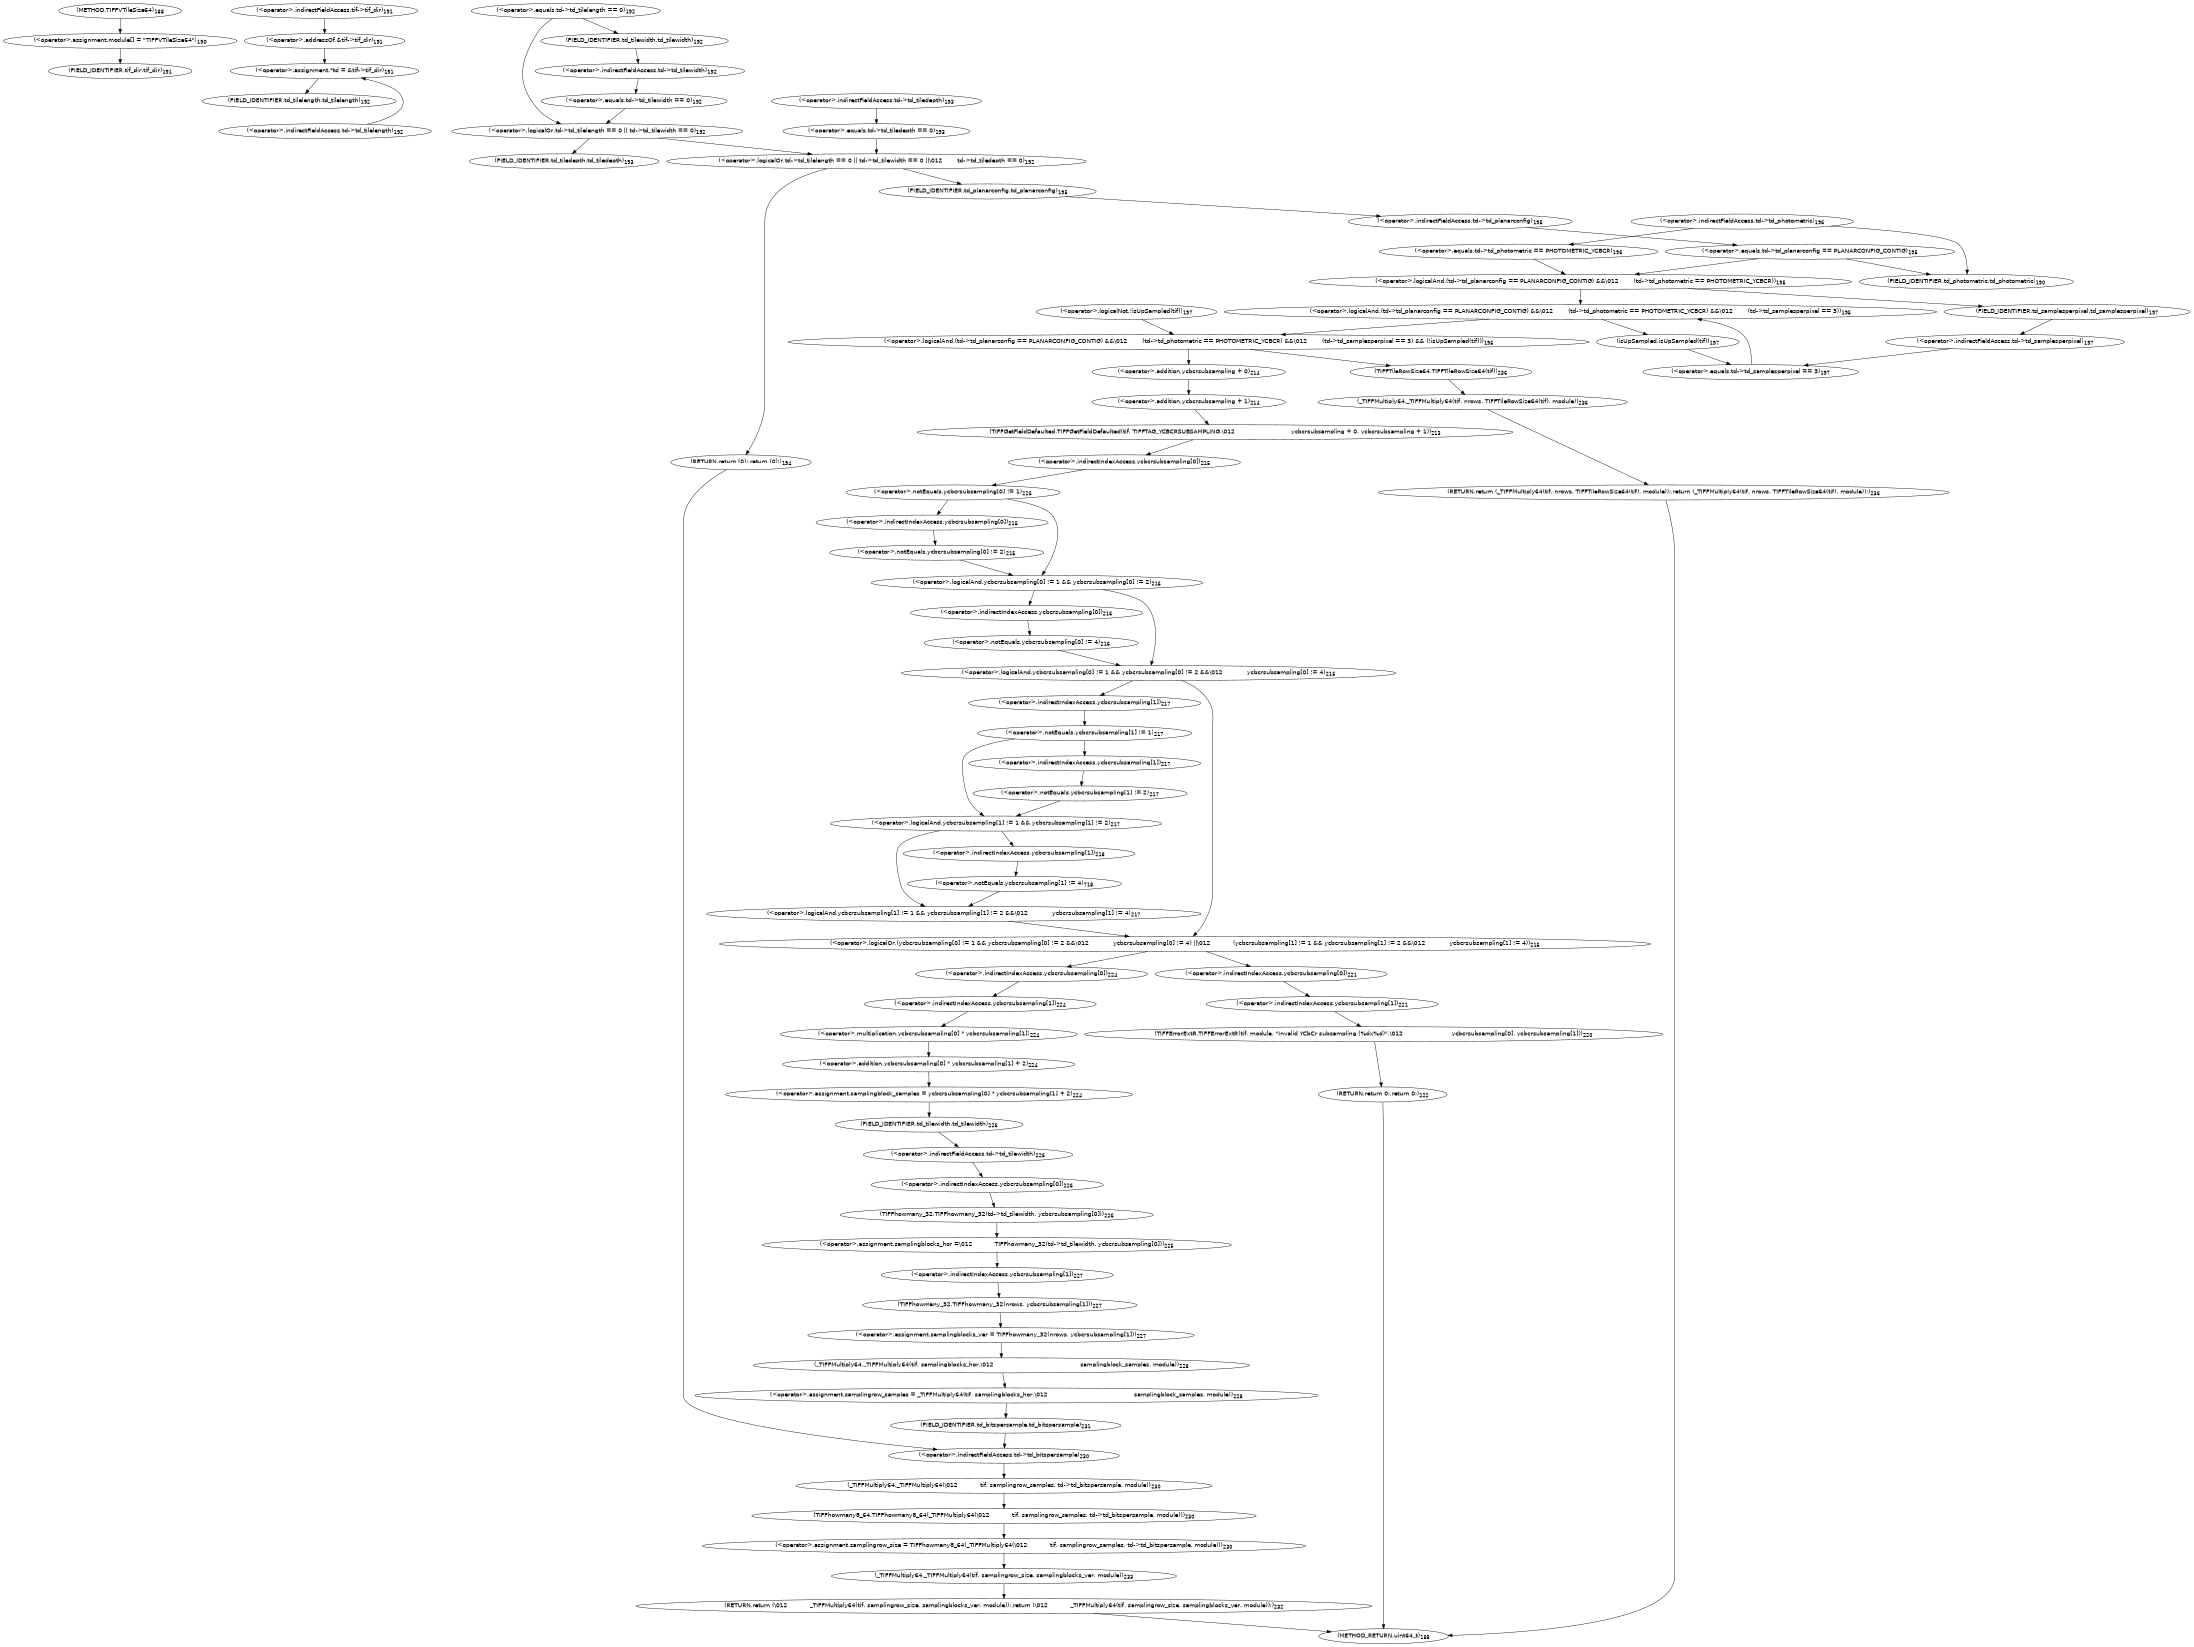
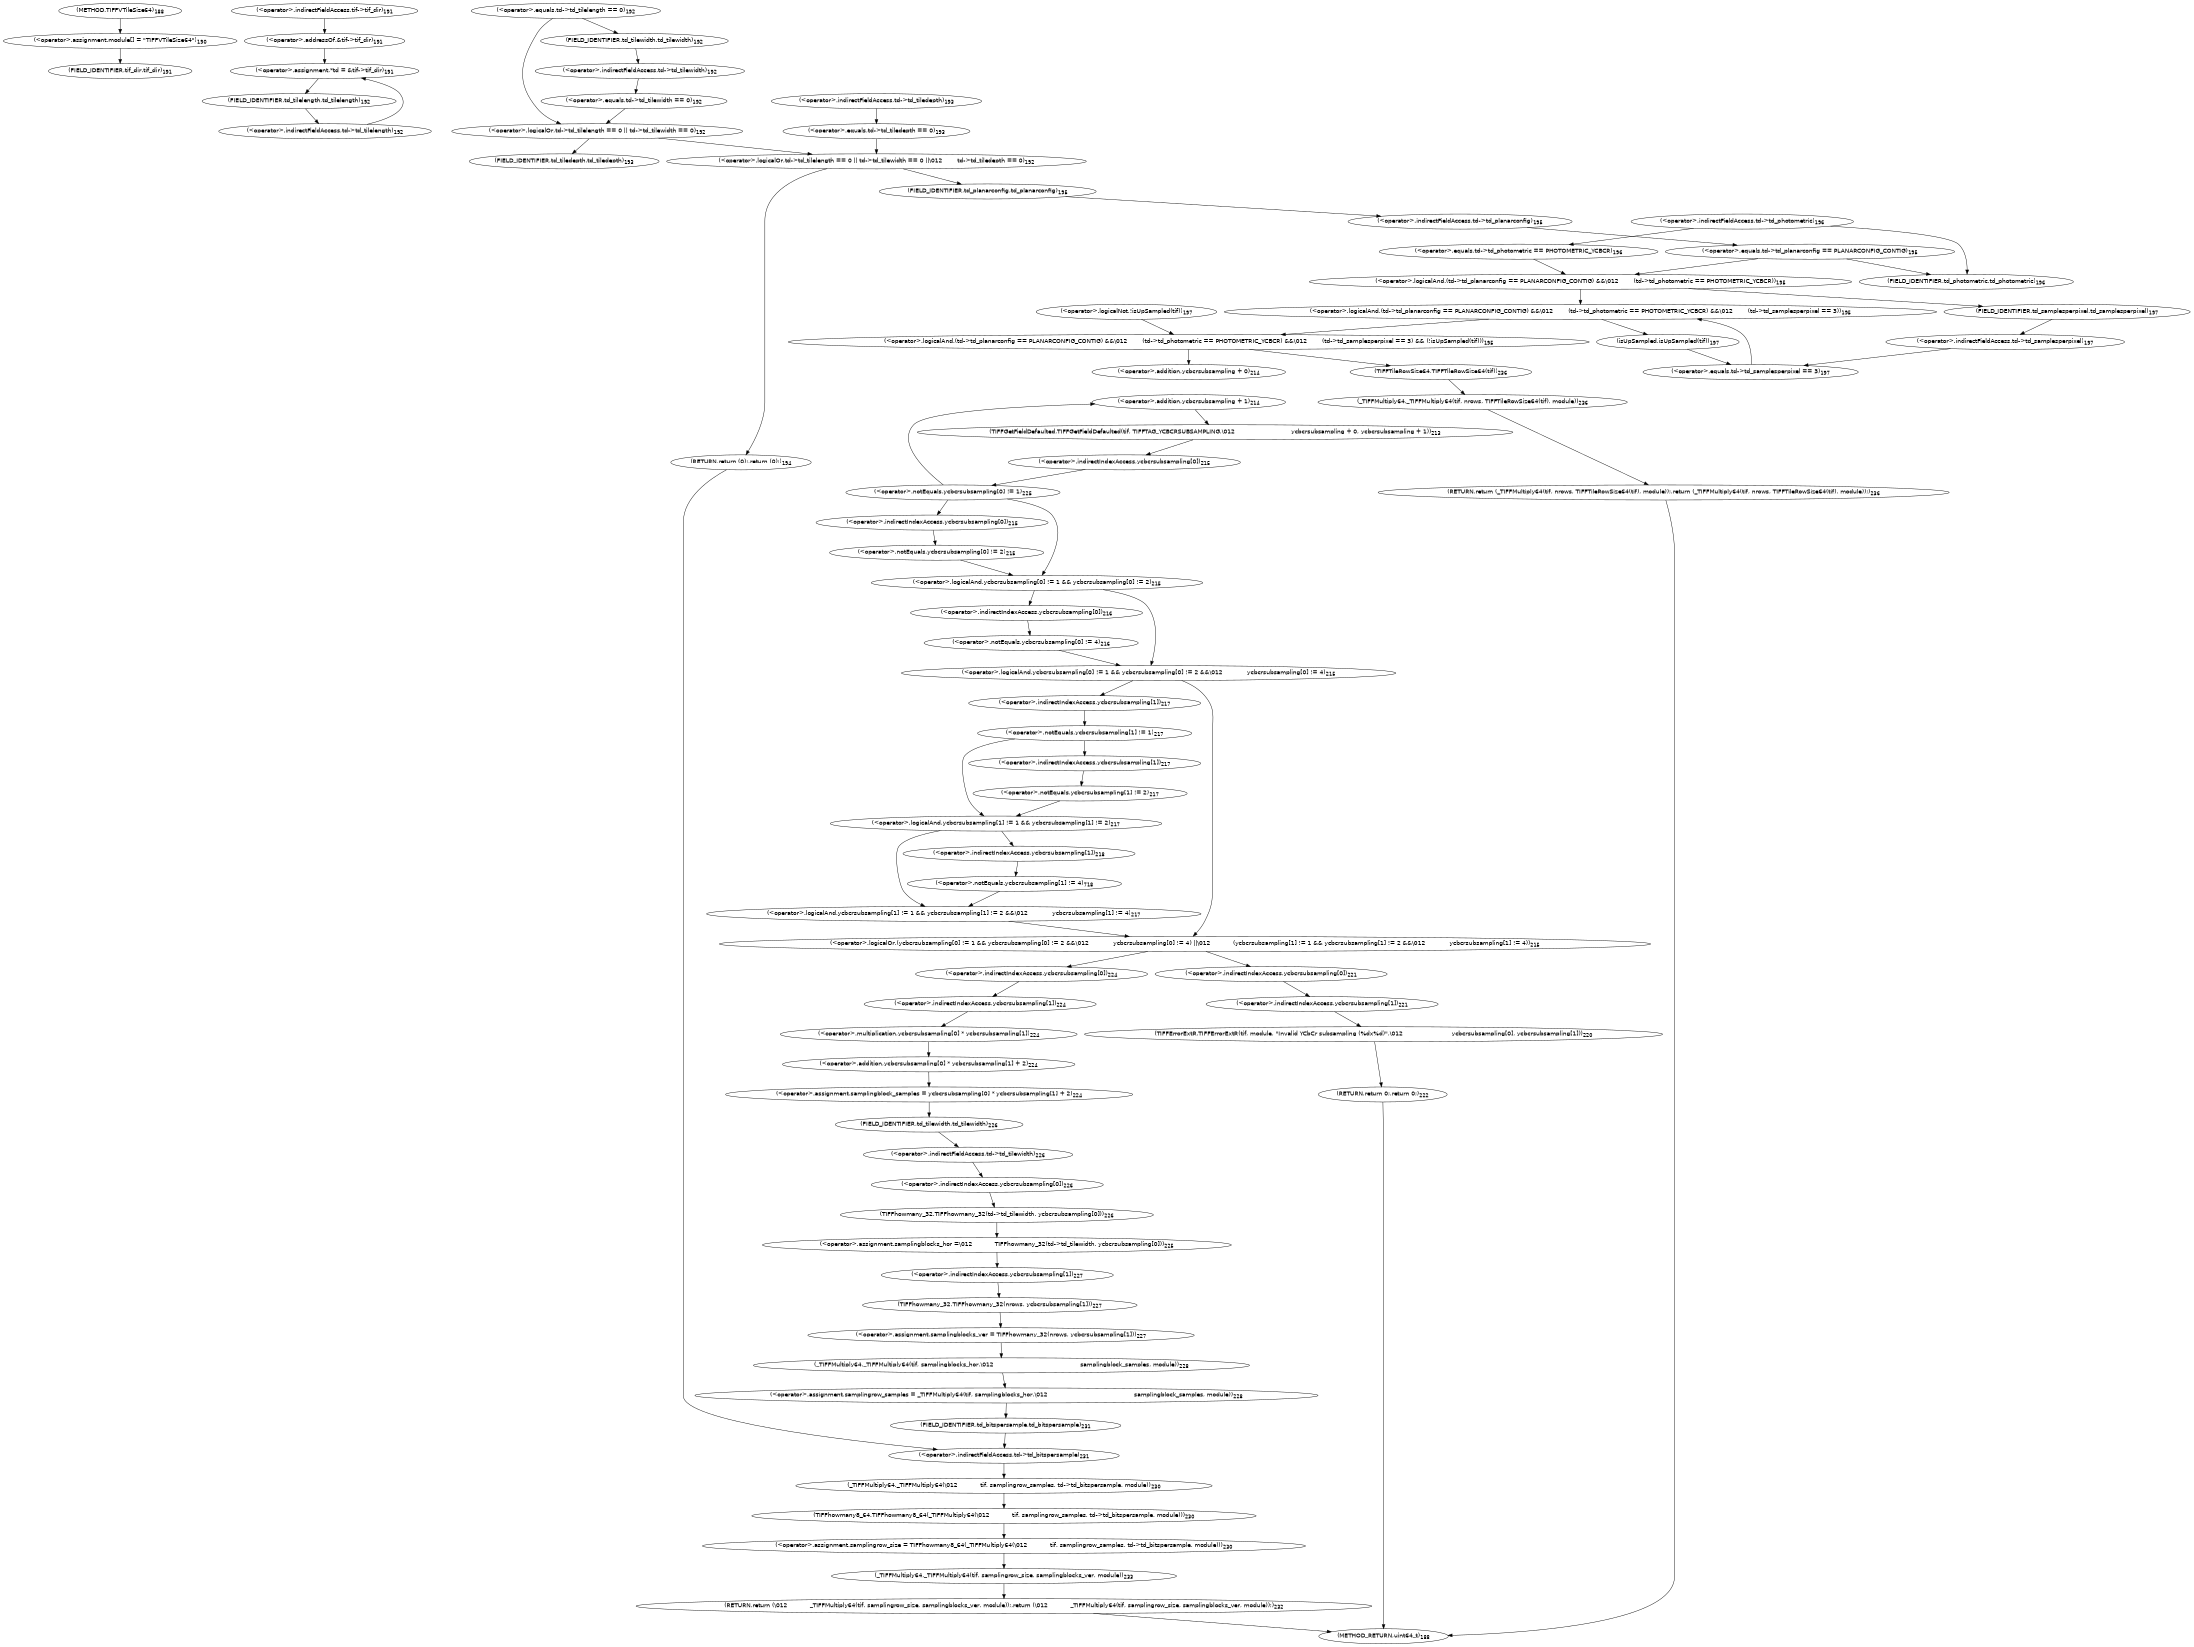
edge "(FIELD_IDENTIFIER,td_tilelength,td_tilelength)" -> "(<operator>.indirectFieldAccess,td->td_tilelength)": added
node "(FIELD_IDENTIFIER,td_photometric,td_photometric)": text "190" -> "196"
edge "(<operator>.addition,ycbcrsubsampling + 0)" -> "(<operator>.addition,ycbcrsubsampling + 1)": now "(<operator>.notEquals,ycbcrsubsampling[0] != 1)" -> "(<operator>.addition,ycbcrsubsampling + 1)"
node "(<operator>.indirectFieldAccess,td->td_bitspersample)": text "230" -> "231"
